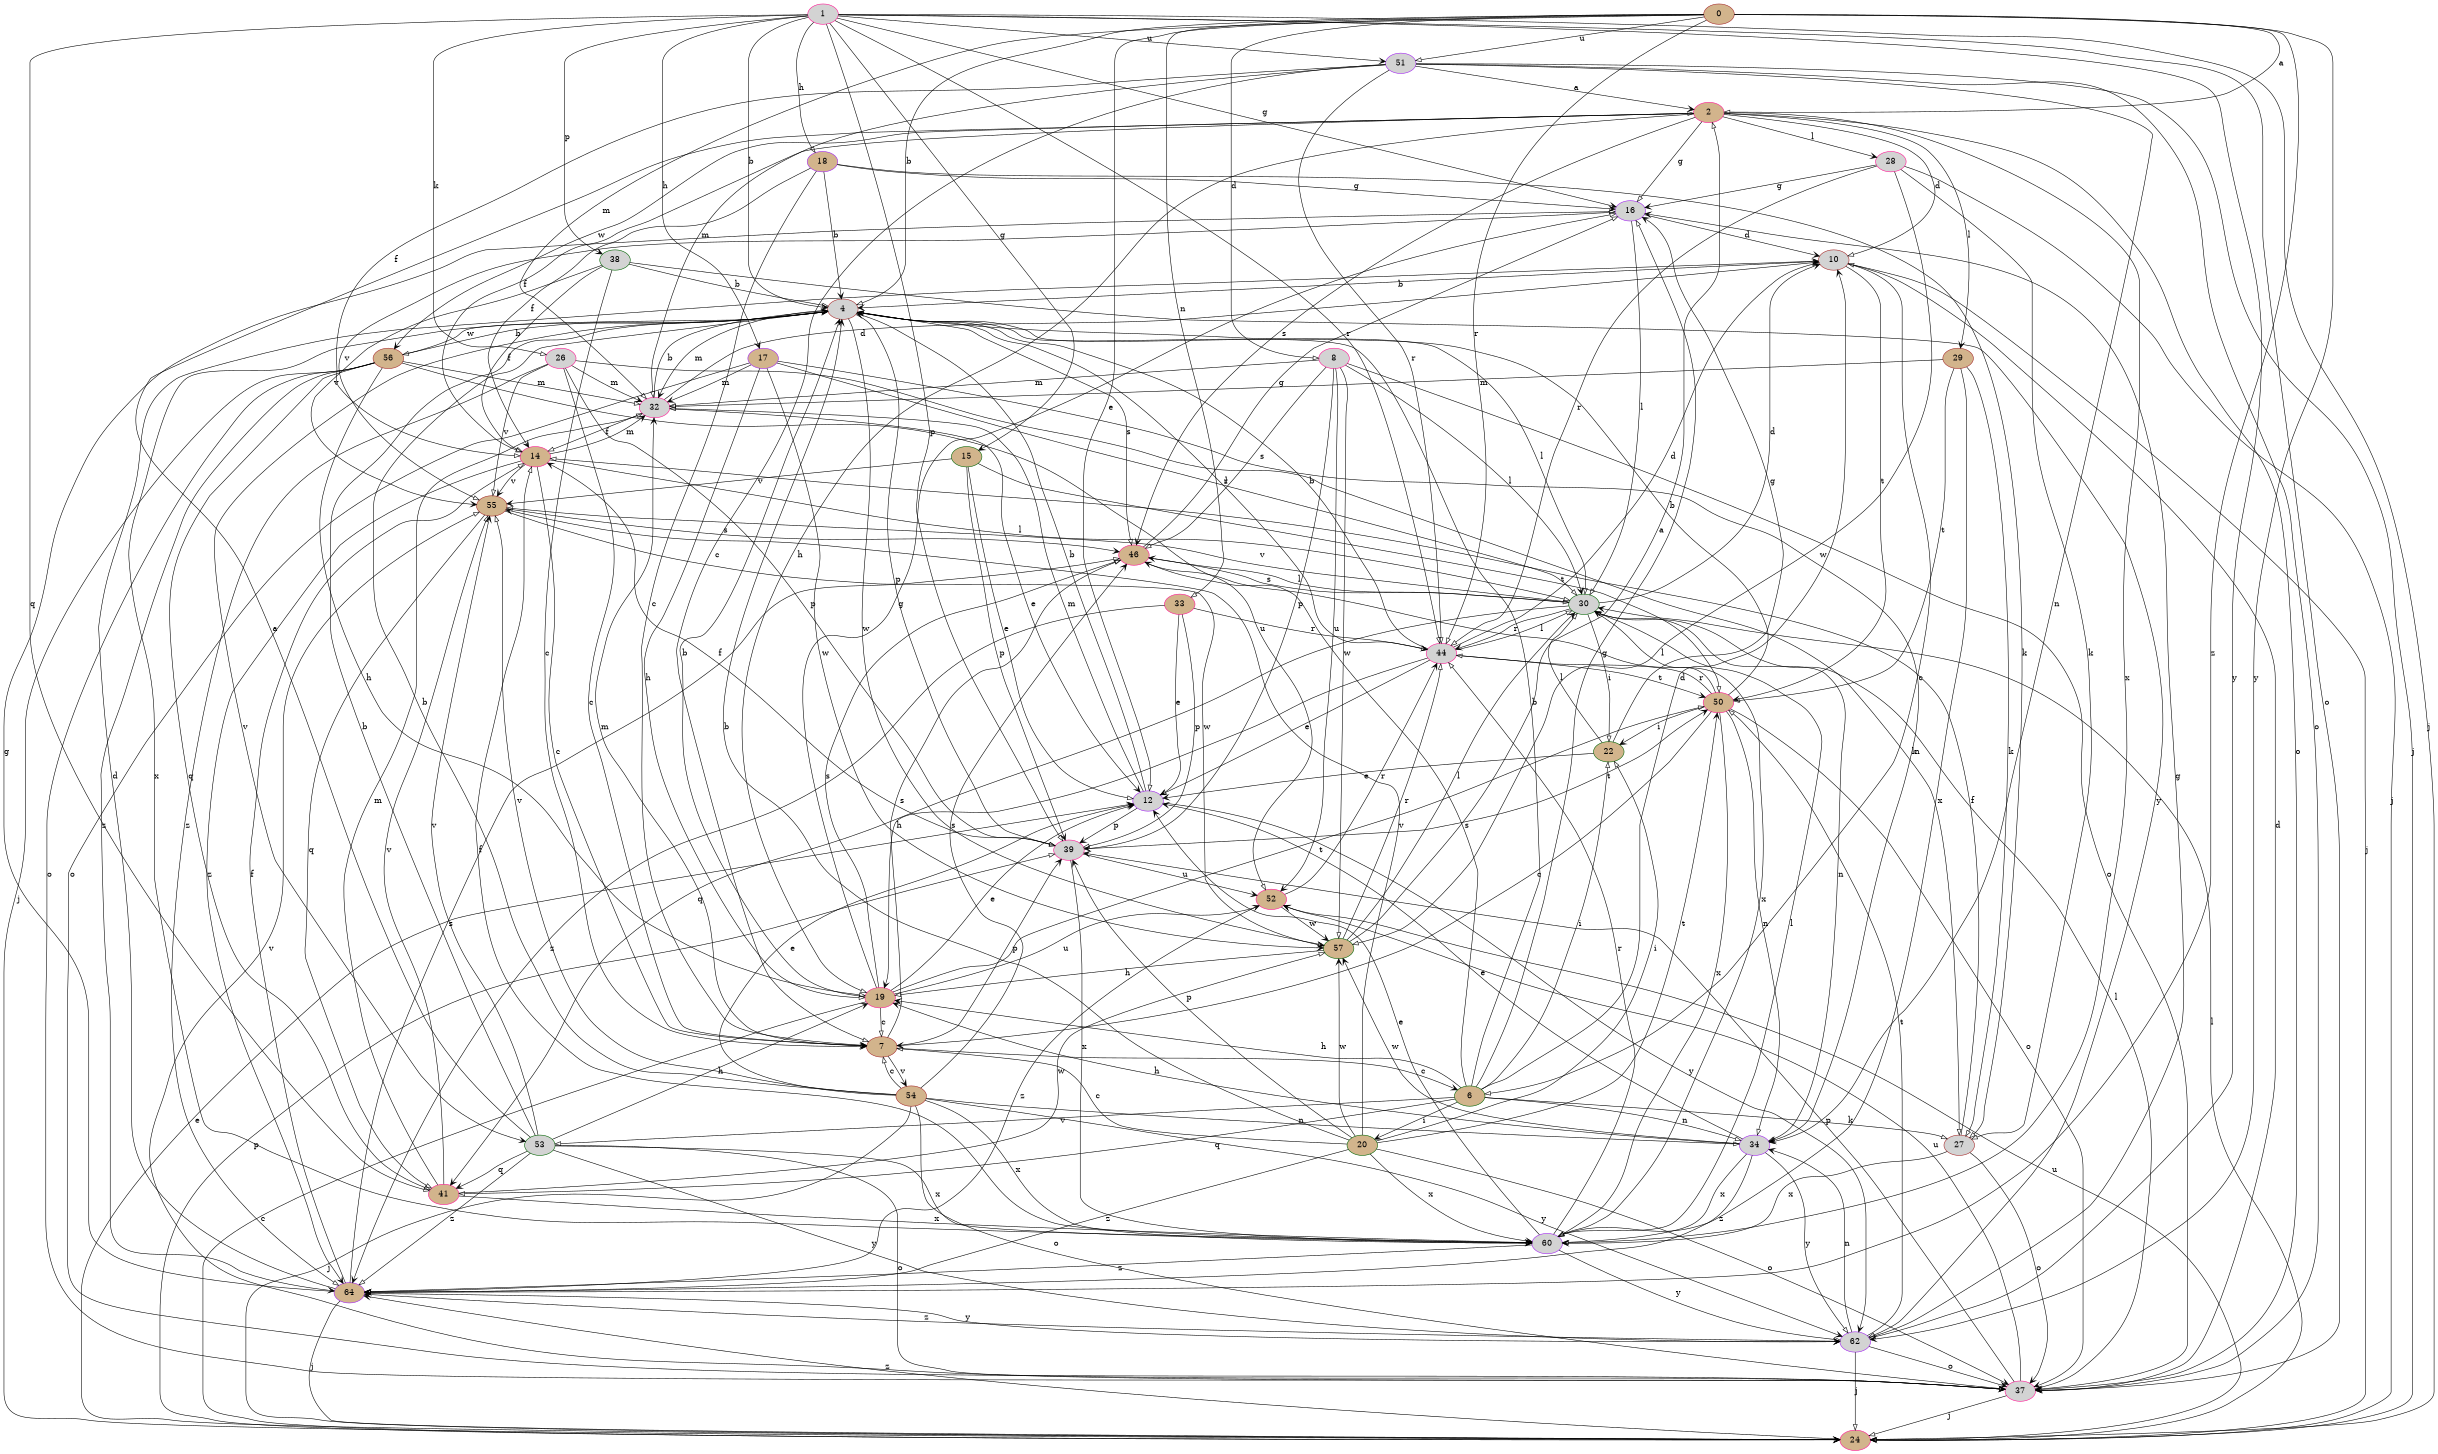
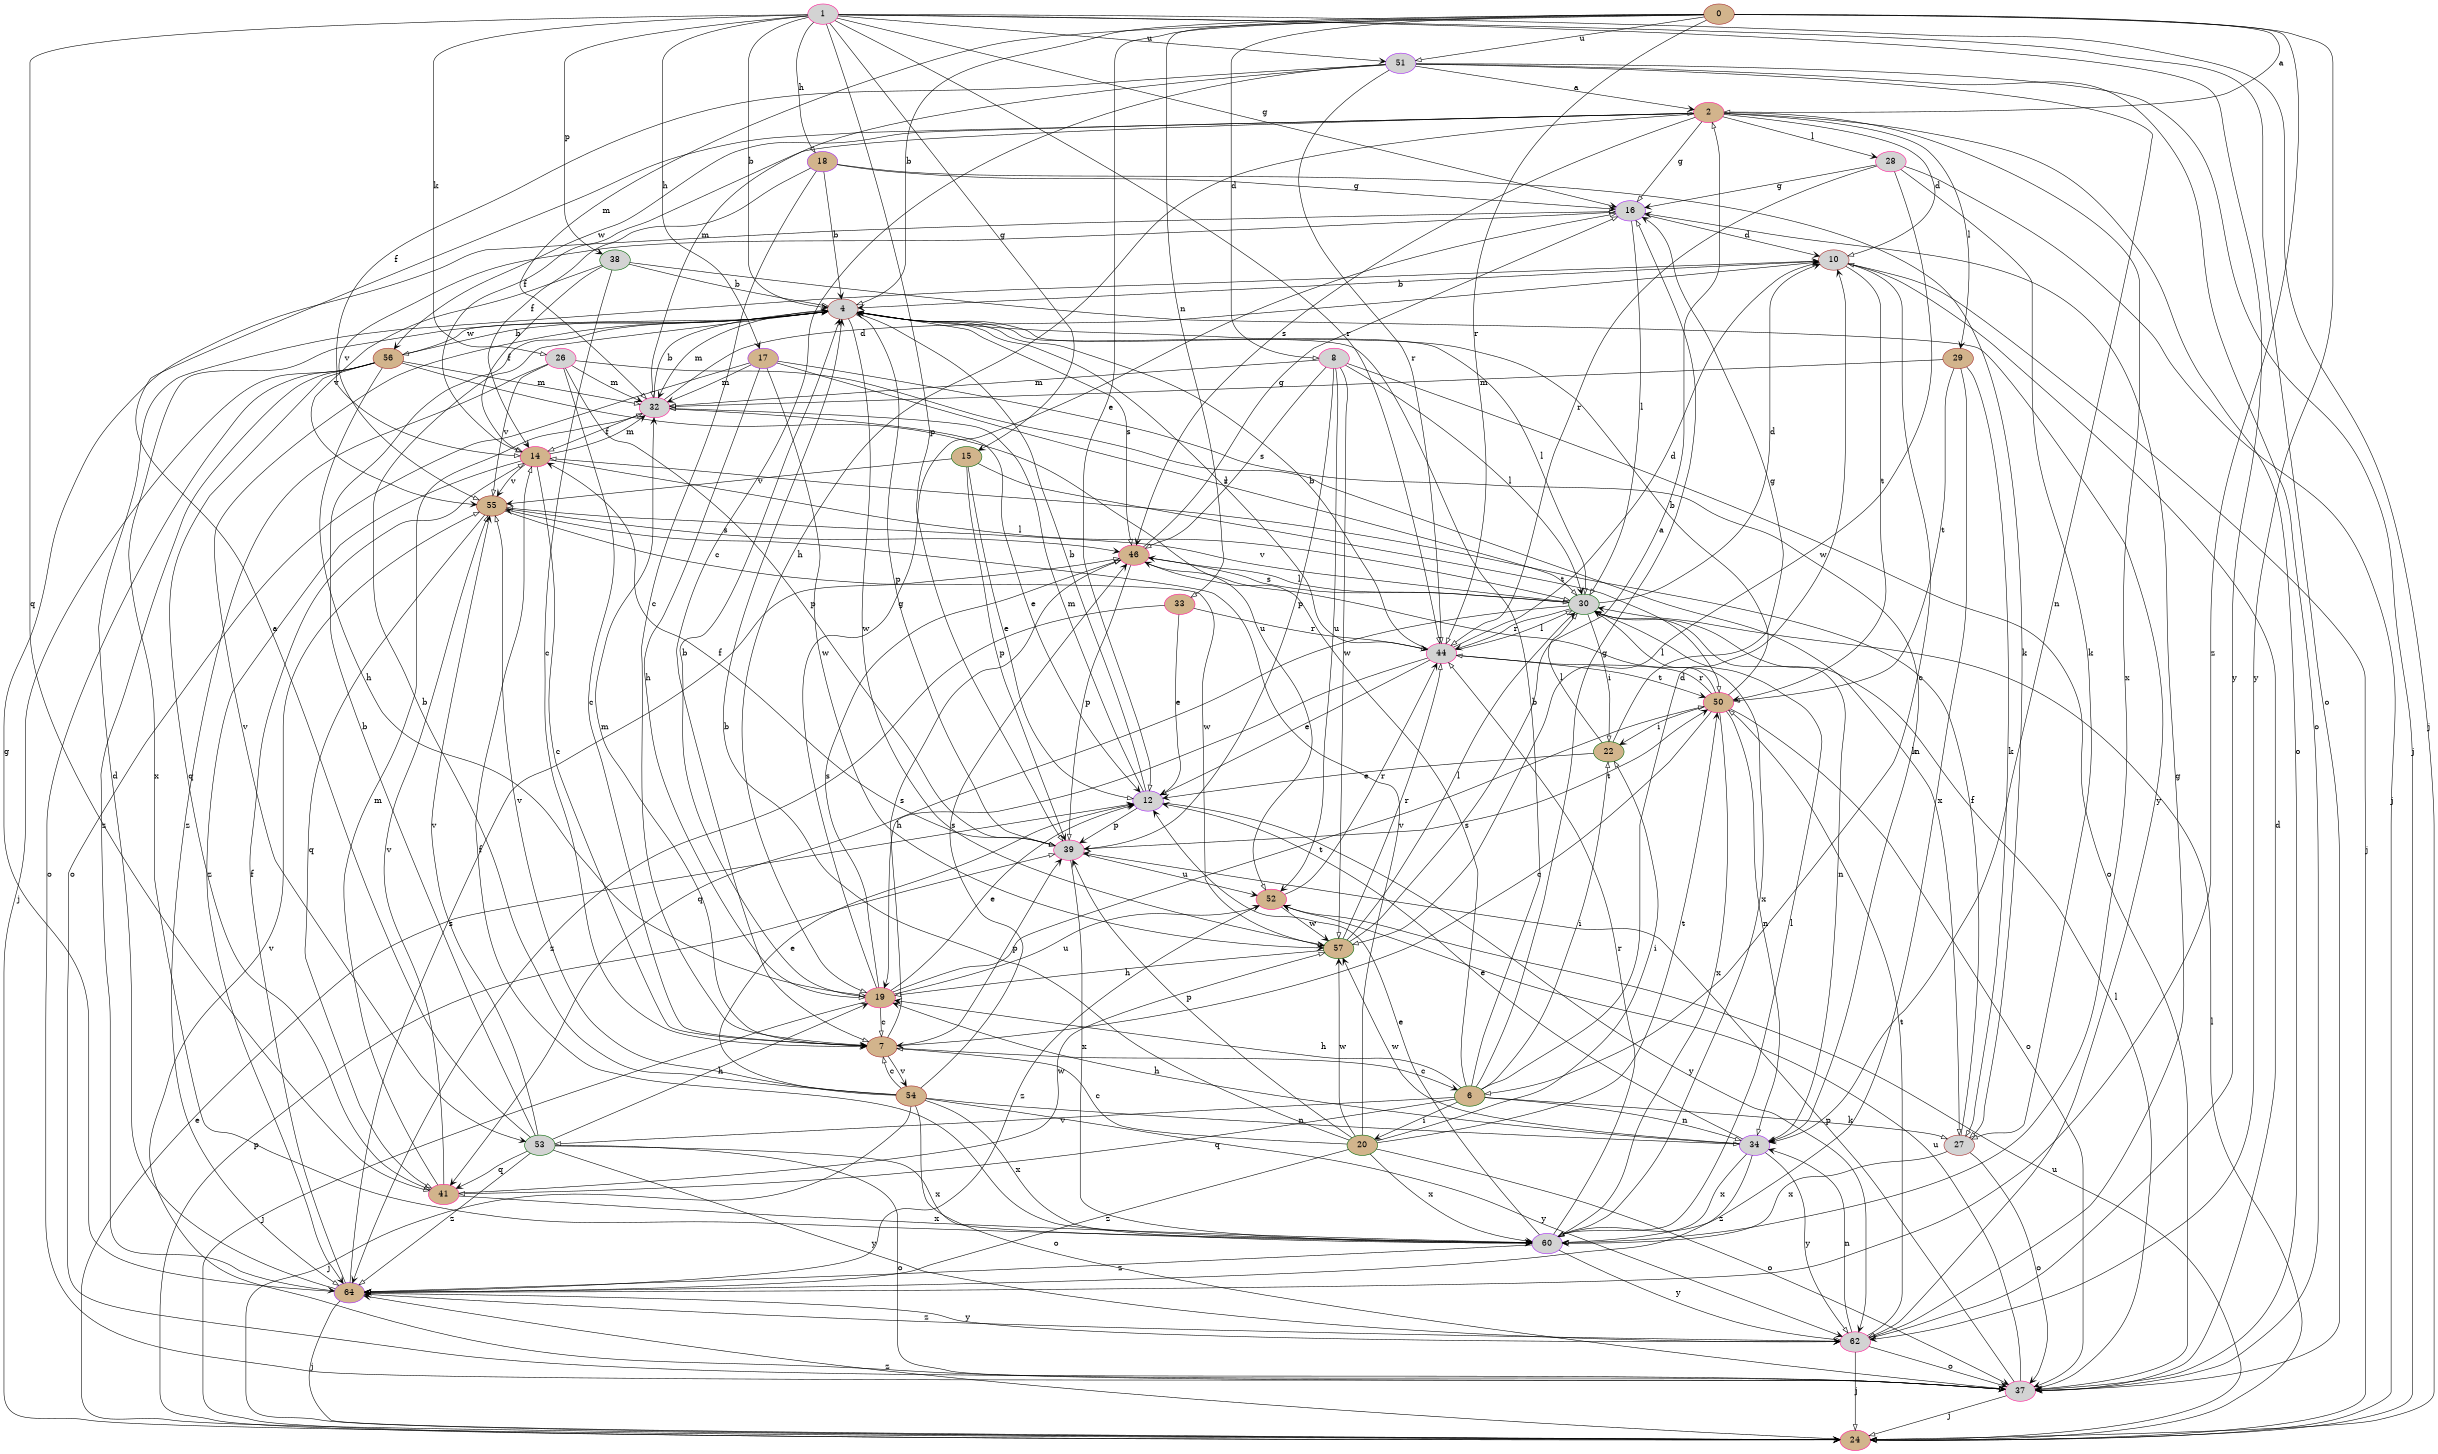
edge "33" -> "39": now "46" -> "39"
edge "19" -> "24": label "c" -> "j"
node "62": color purple -> deeppink
